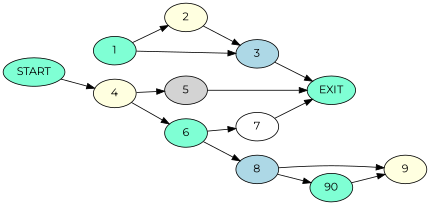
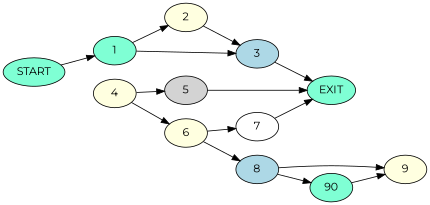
edge "START" -> "4": now "START" -> "1"
node "6": fillcolor aquamarine -> lightyellow
